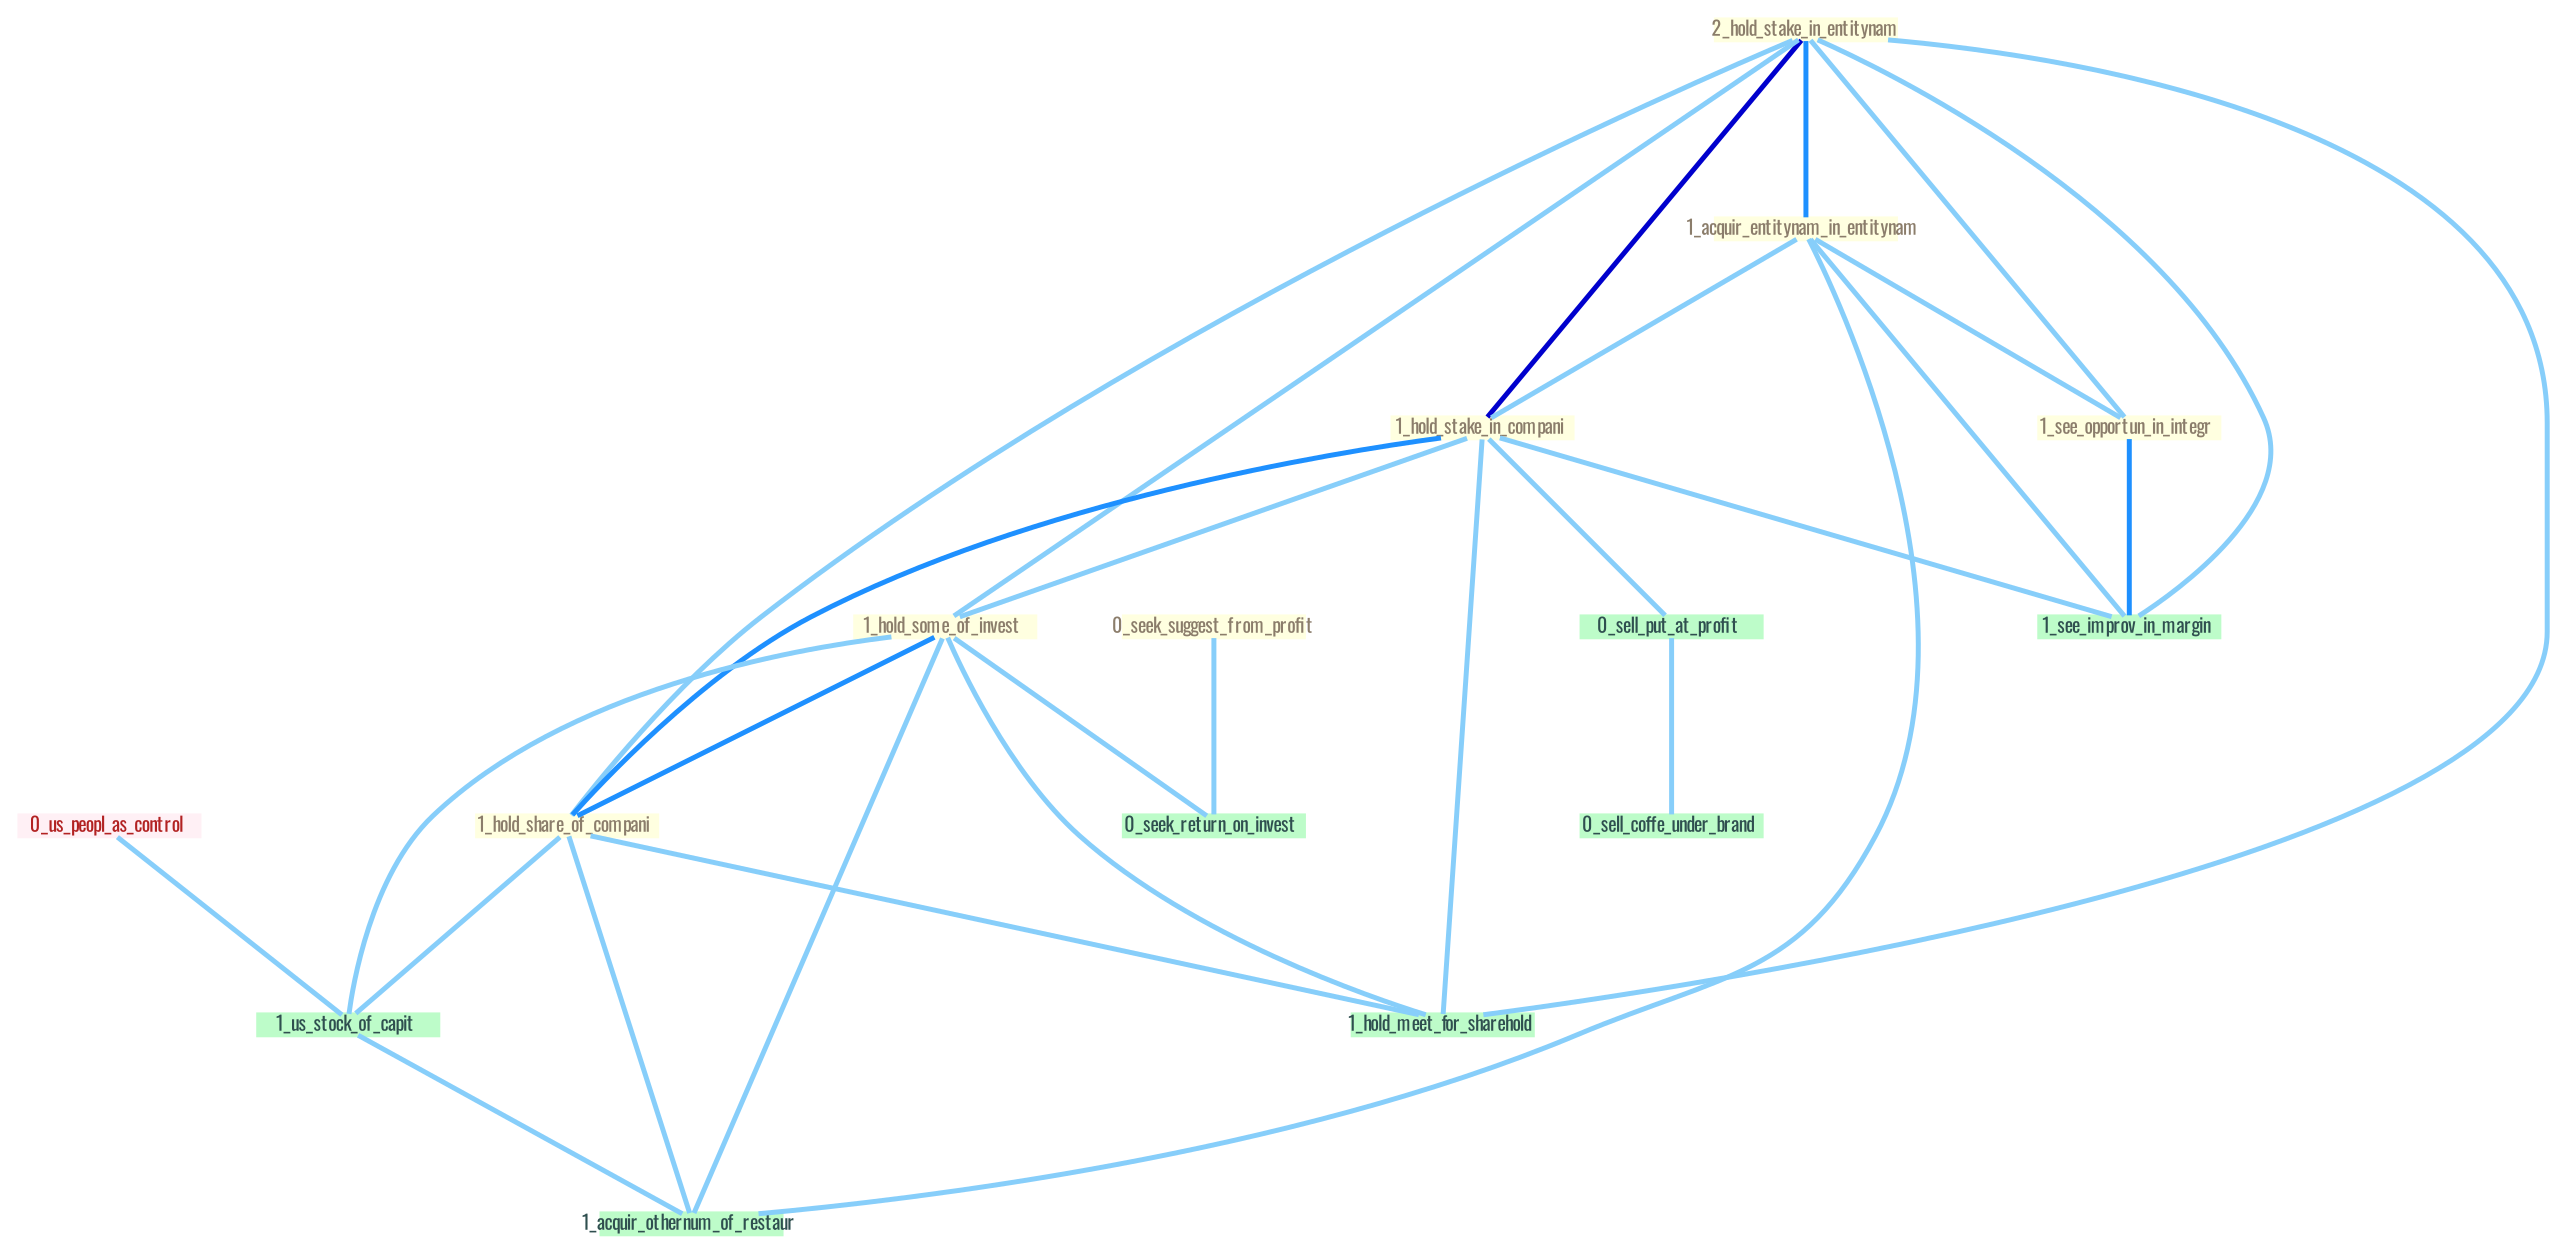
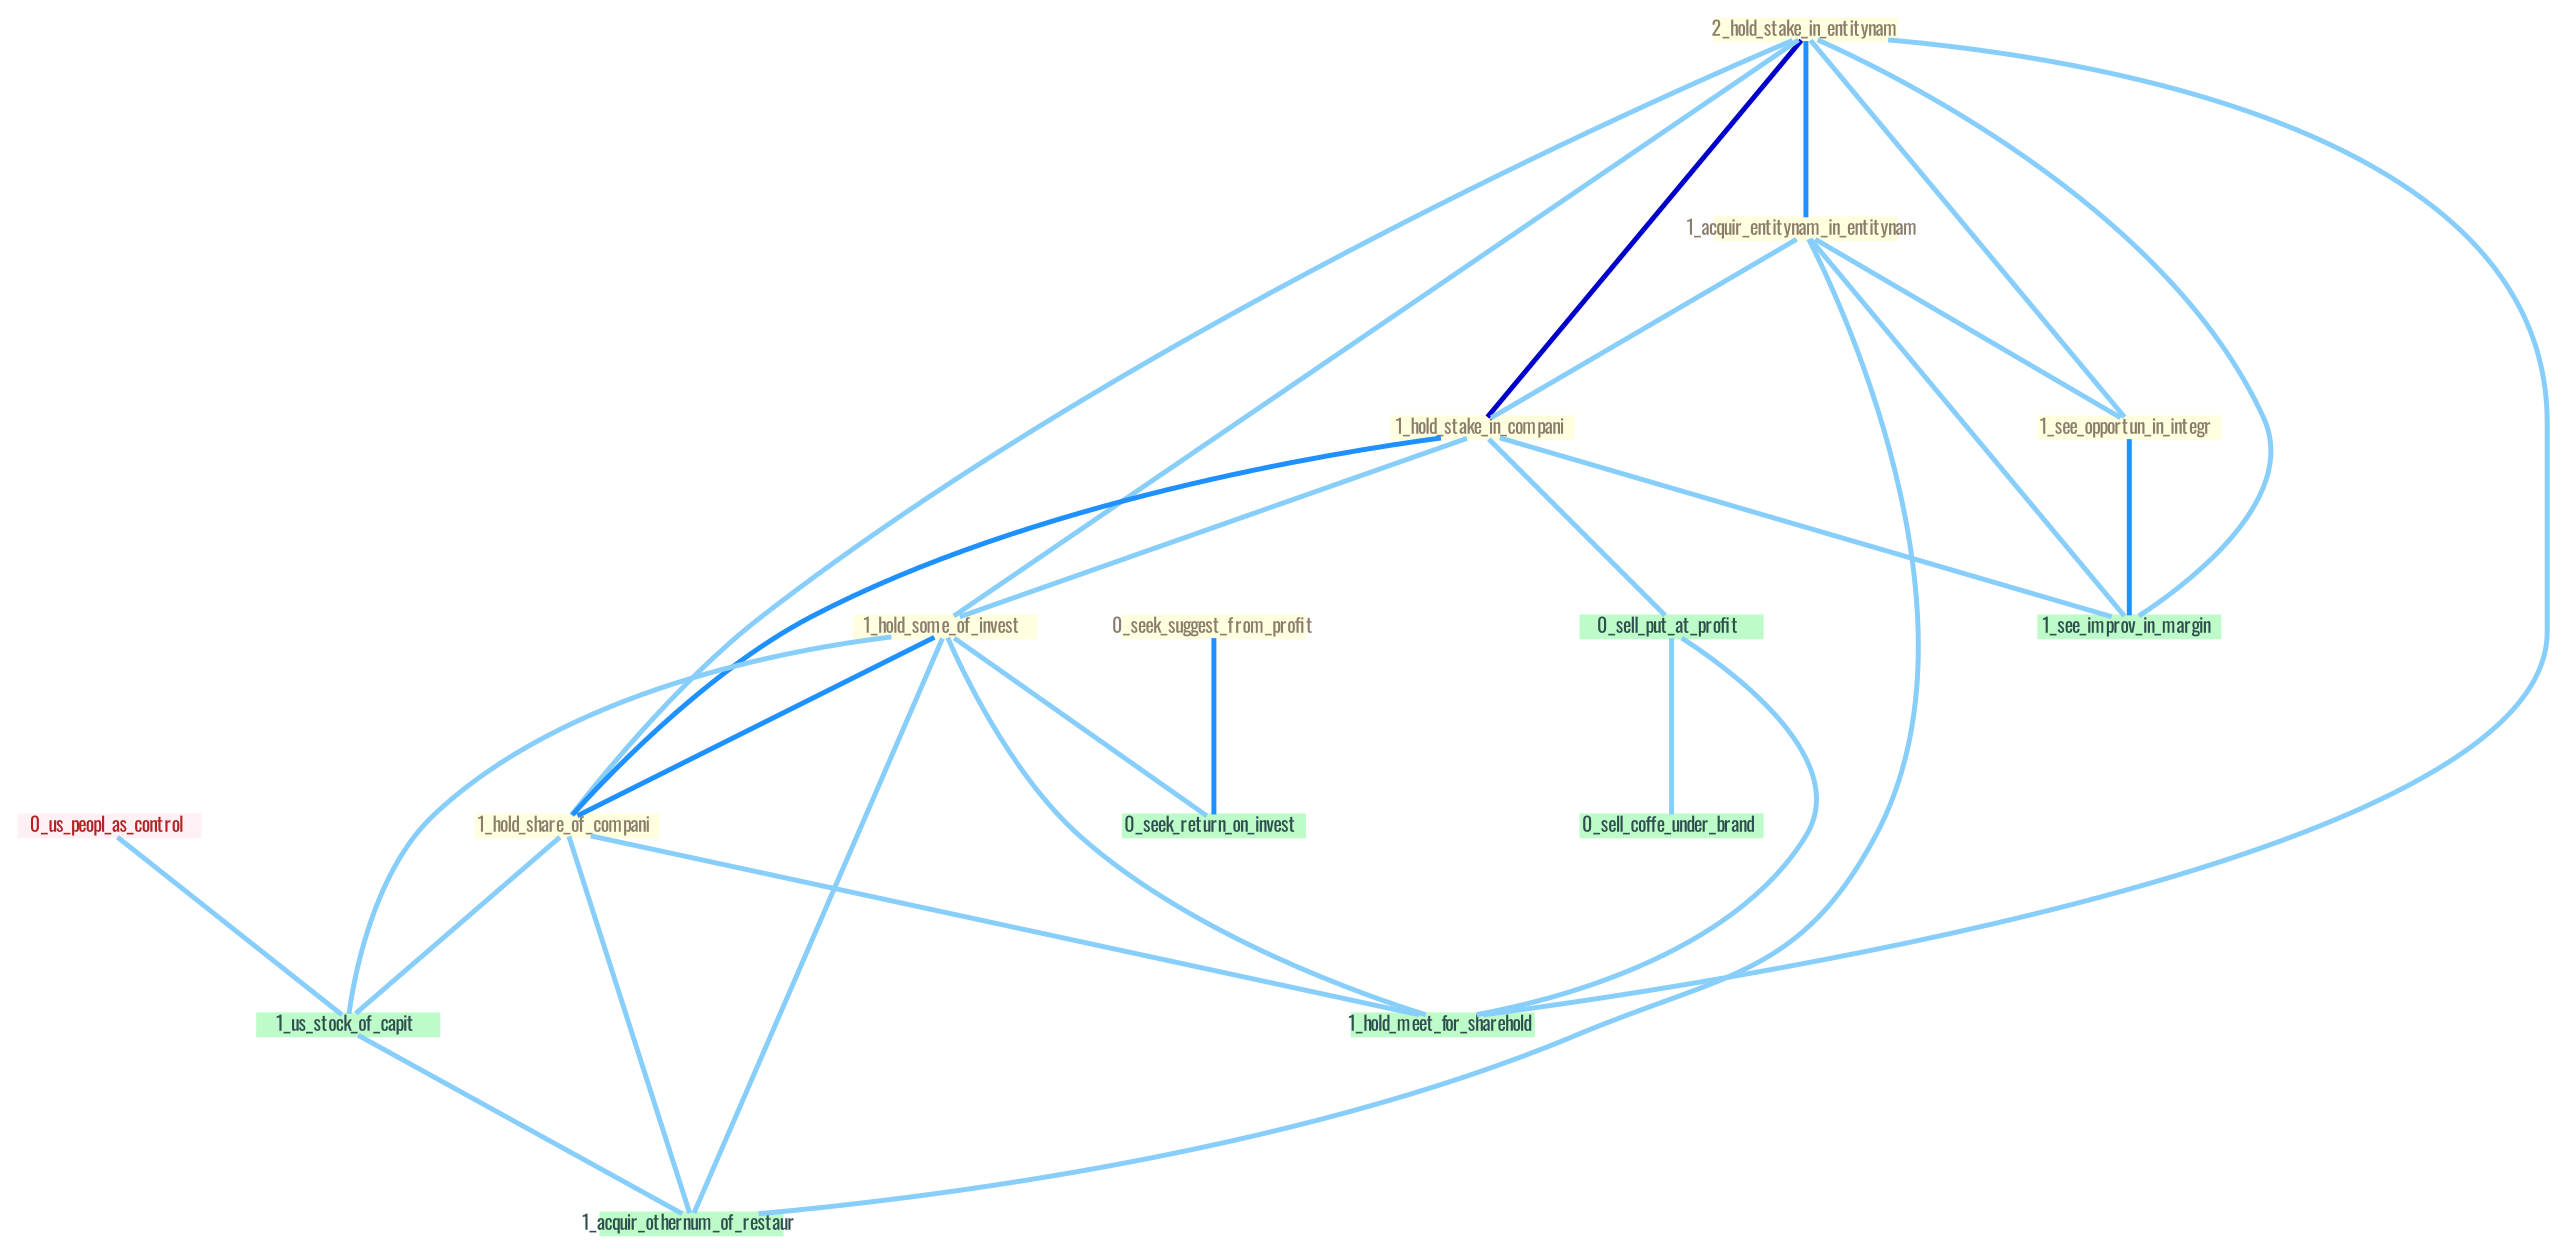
edge "0_seek_suggest_from_profit" -- "0_seek_return_on_invest": color #87cefa -> #1e90ff
edge "1_hold_stake_in_compani" -- "1_hold_meet_for_sharehold": now "0_sell_put_at_profit" -- "1_hold_meet_for_sharehold"
